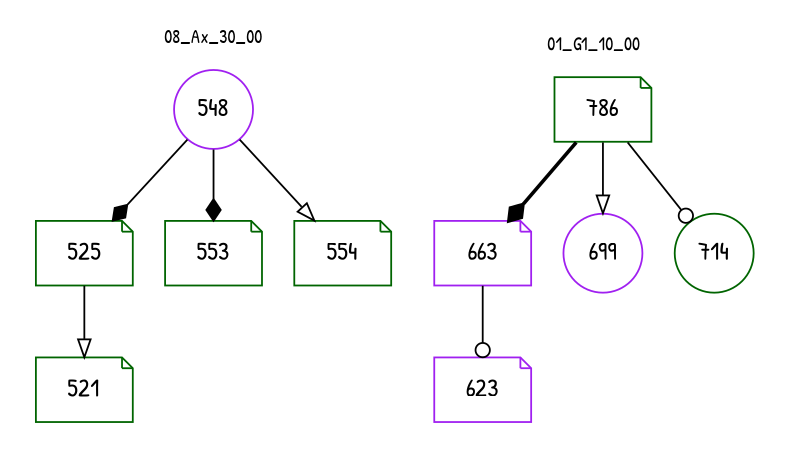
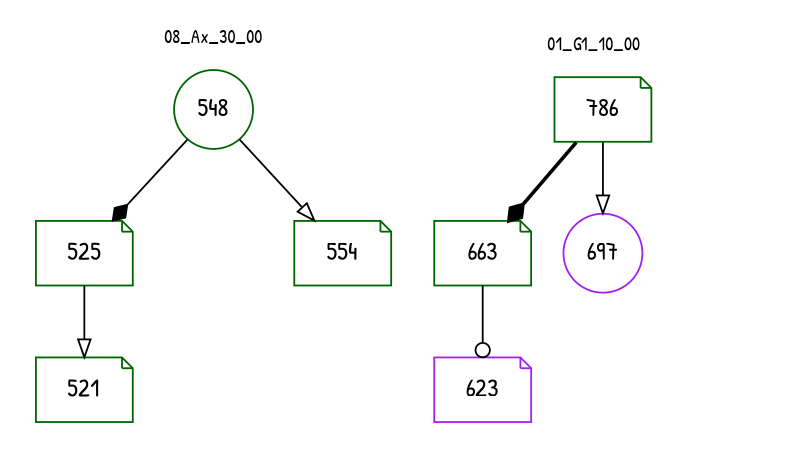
node "548": color purple -> darkgreen
node "553": removed
node "663": color purple -> darkgreen
node "699": label "699" -> "697"
node "714": removed
